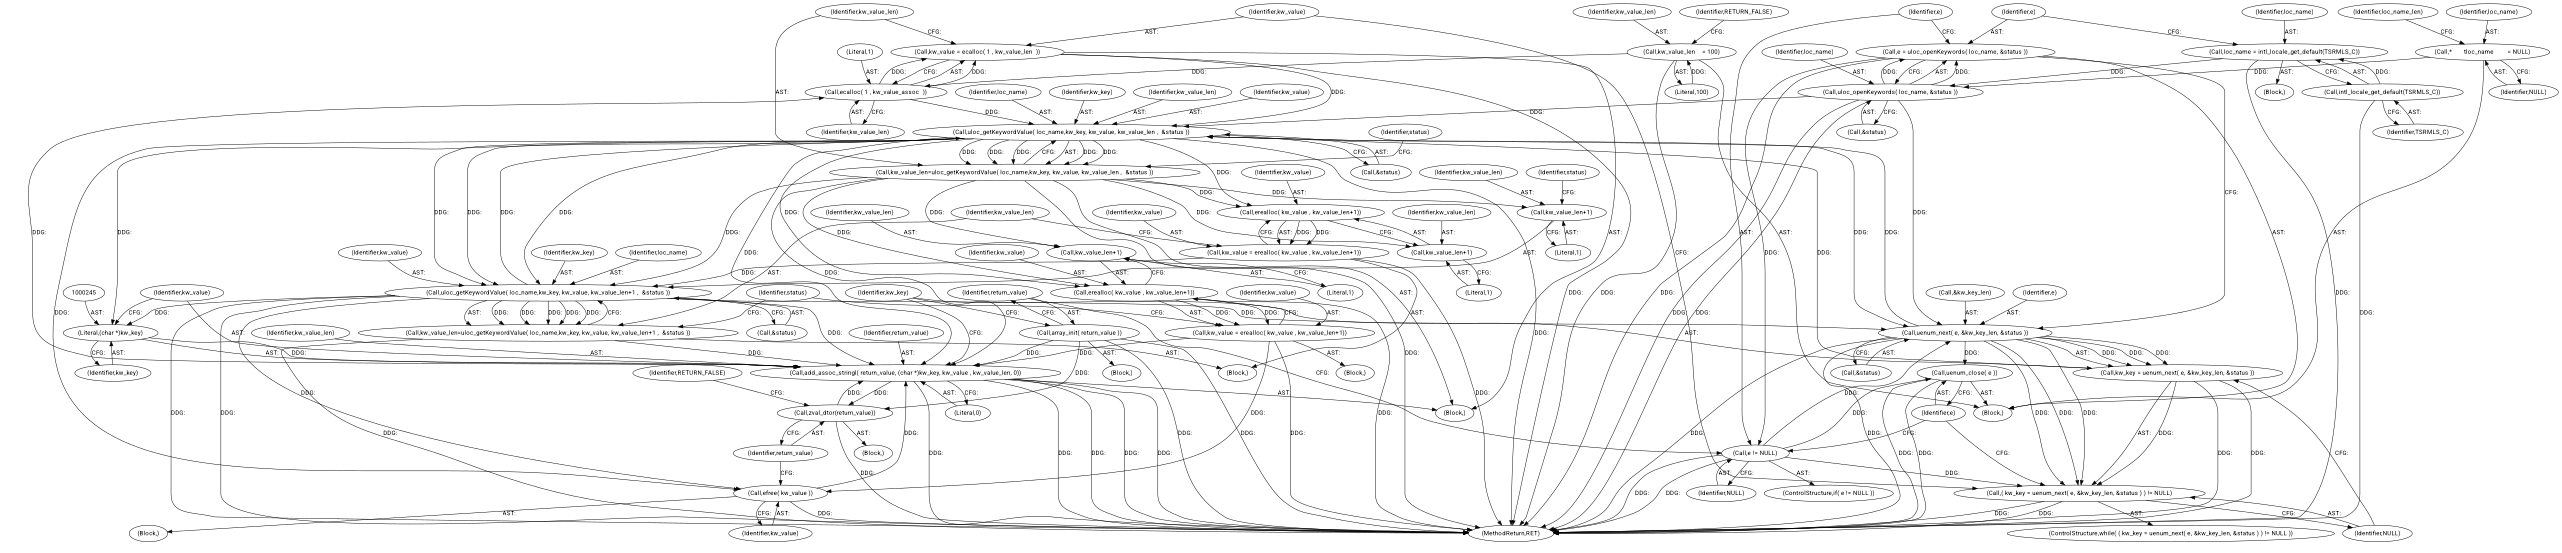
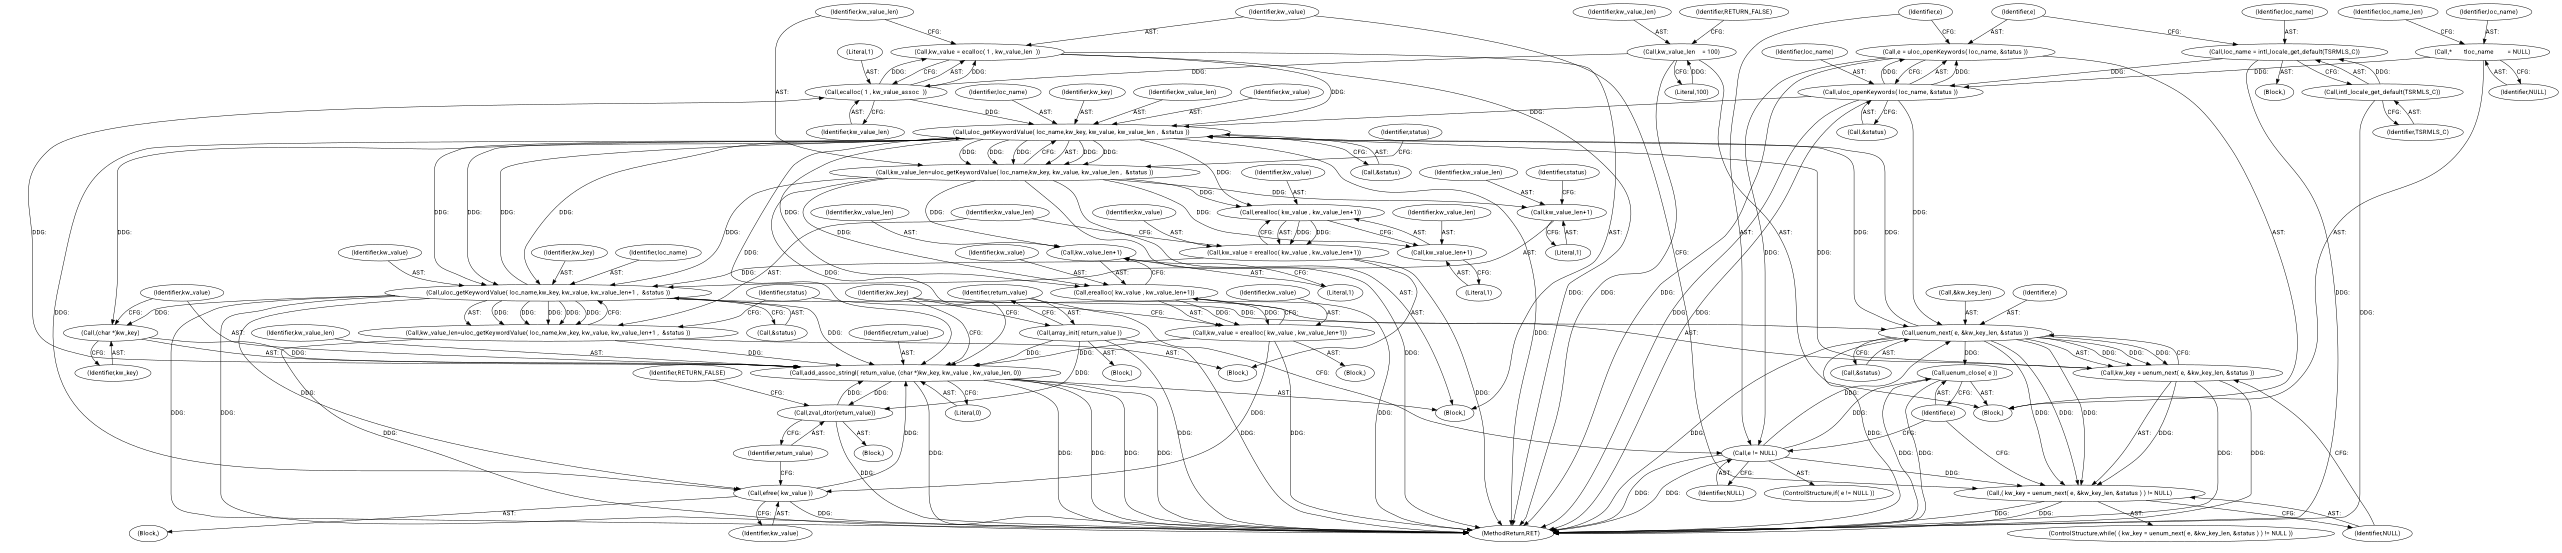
edge "(Call,kw_value_len    = 100)" -> "(Literal,100)": label "AST: " -> "CFG: "
edge "(Call,e = uloc_openKeywords( loc_name, &status ))" -> "(Call,uenum_next( e, &kw_key_len, &status ))": now "(Call,kw_key = uenum_next( e, &kw_key_len, &status ))" -> "(Call,uenum_next( e, &kw_key_len, &status ))"
node "1000245": removed
node "(Literal,(char *)kw_key)": label "(Literal,(char *)kw_key)" -> "(Call,(char *)kw_key)"
